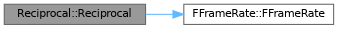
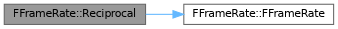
node "Reciprocal::Reciprocal": label "Reciprocal::Reciprocal" -> "FFrameRate::Reciprocal"
